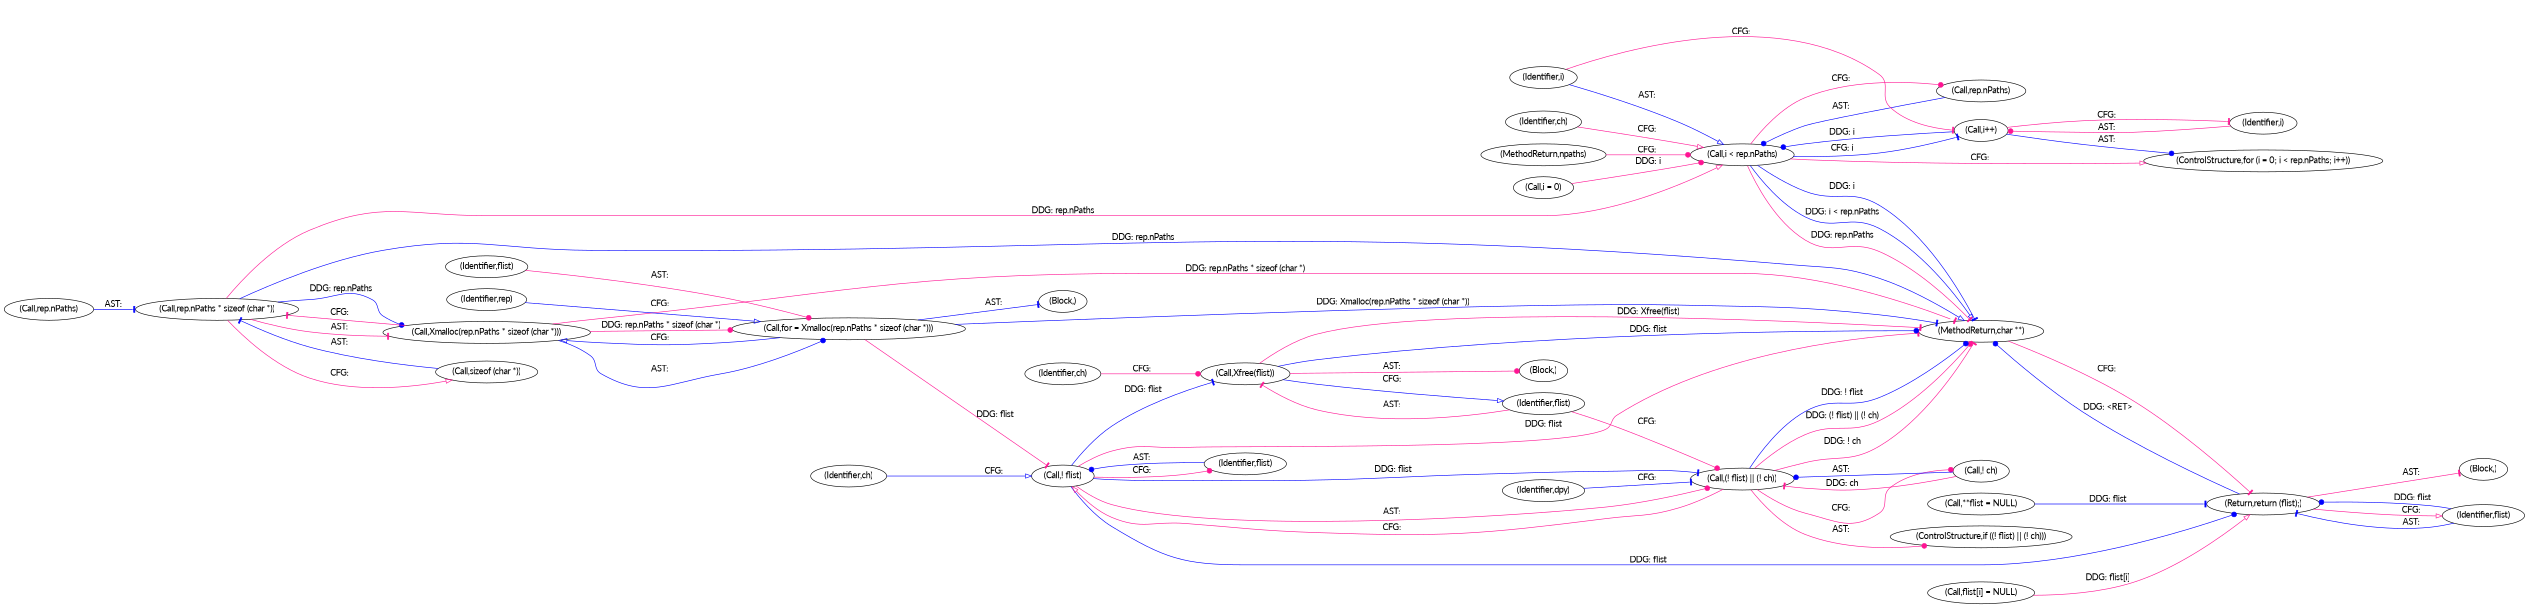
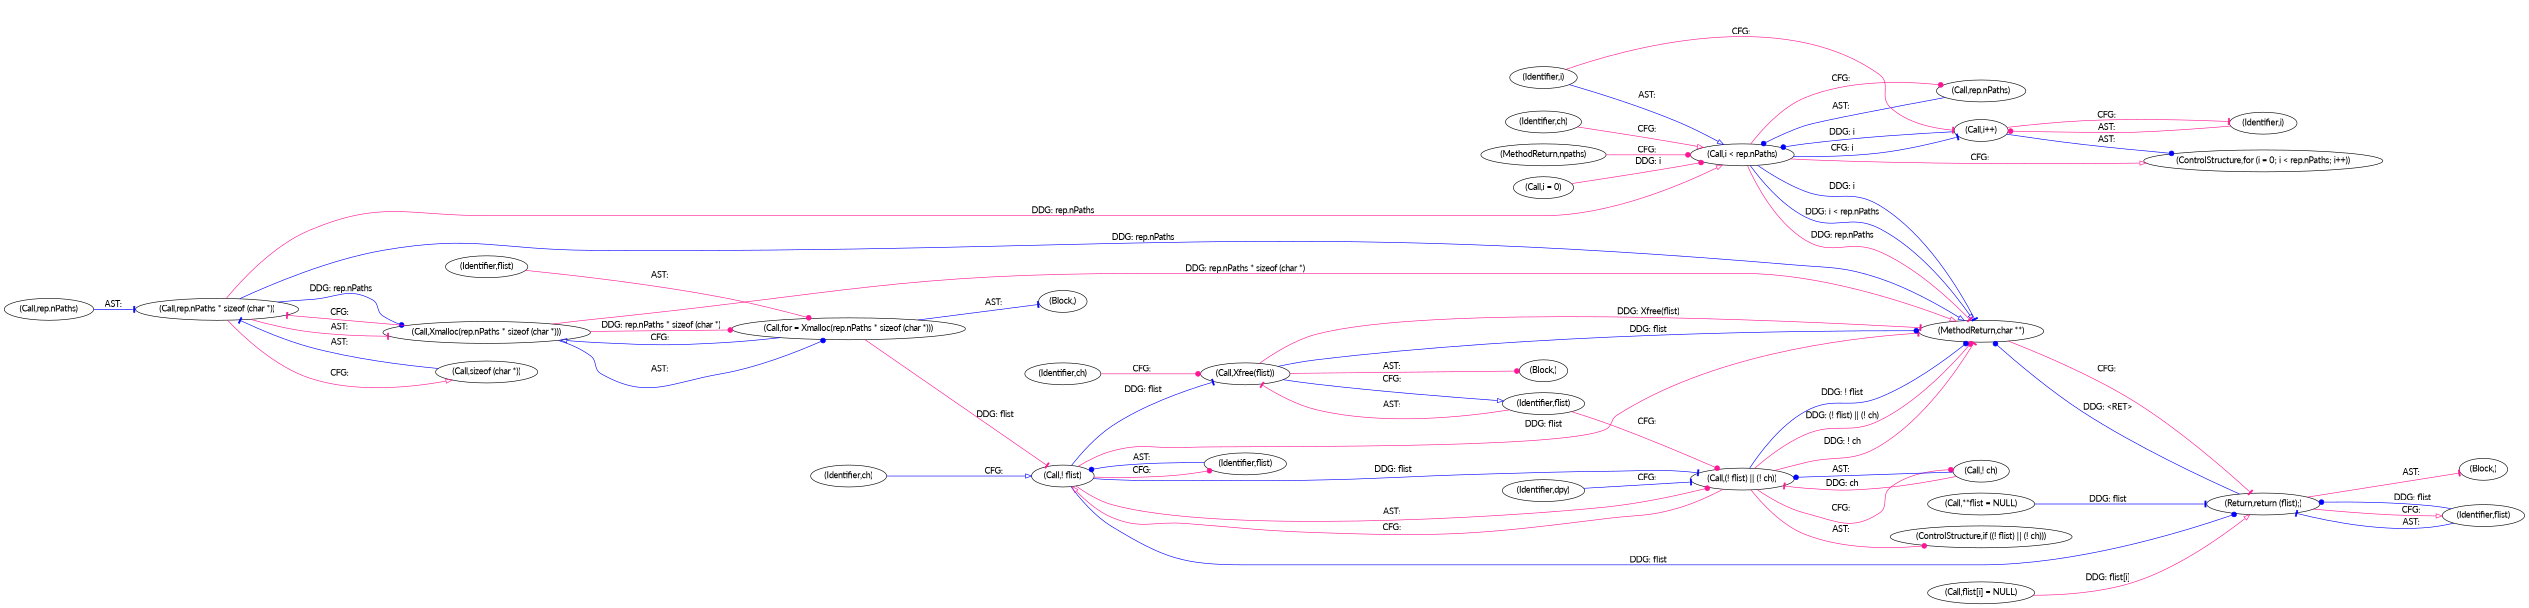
edge "(Call,Xmalloc(rep.nPaths * sizeof (char *)))" -> "(MethodReturn,char **)": arrowhead tee -> onormal
node "(Identifier,rep)": removed
edge "(Call,for = Xmalloc(rep.nPaths * sizeof (char *)))" -> "(MethodReturn,char **)": removed, label "DDG: Xmalloc(rep.nPaths * sizeof (char *))"
